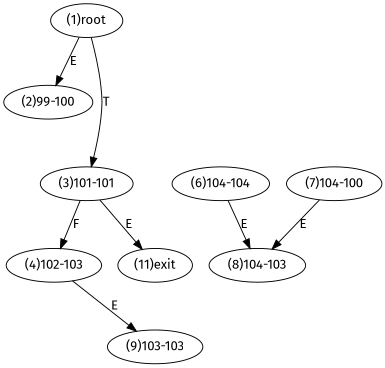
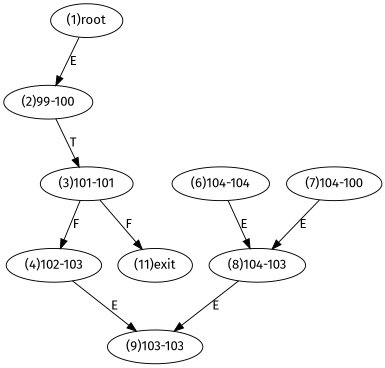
edge "(1)root" -> "(3)101-101": now "(2)99-100" -> "(3)101-101"
edge "(3)101-101" -> "(11)exit": label "E" -> "F"
edge "(8)104-103" -> "(9)103-103": added, label "E"
